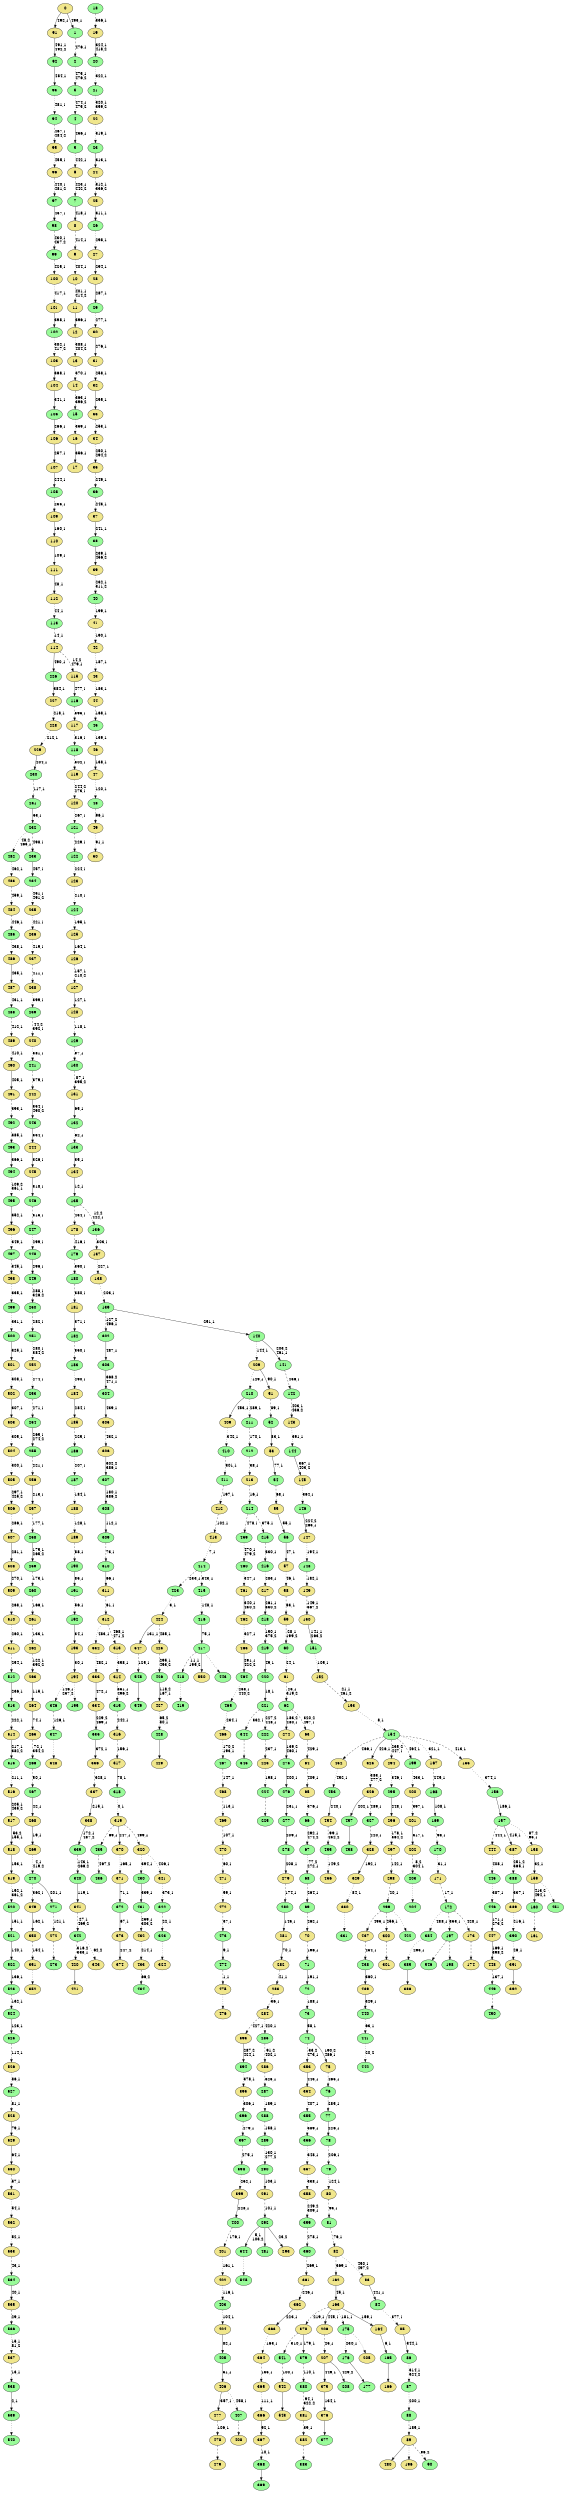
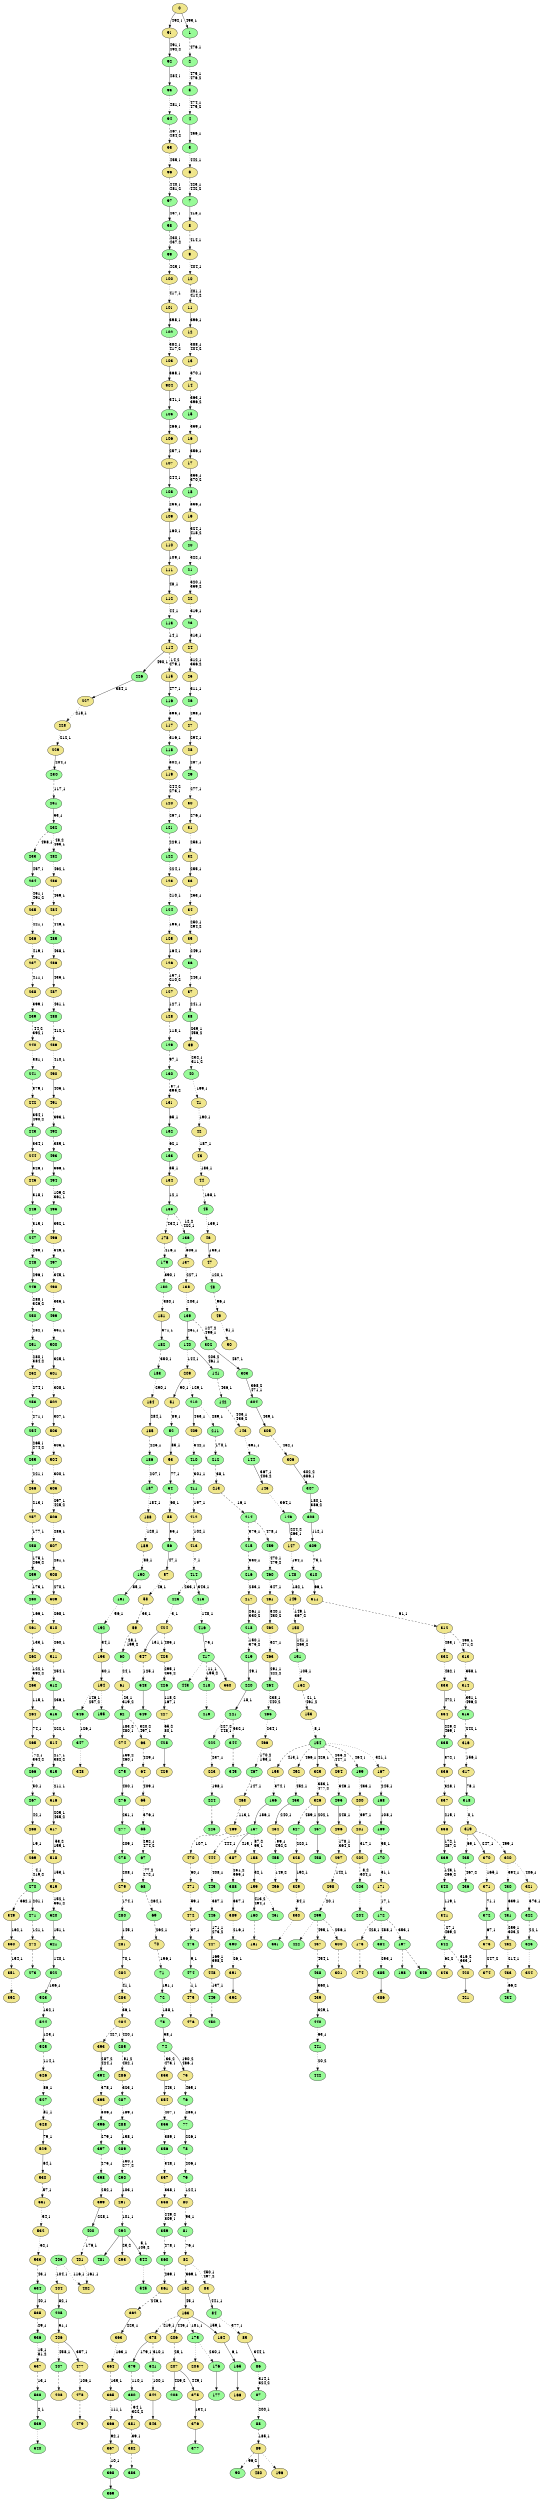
node "104": label "104" -> "904"
edge "17" -> "18": added, label "355,1 370,2"
edge "414" -> "415": style dashed -> solid
edge "402" -> "403": reversed
